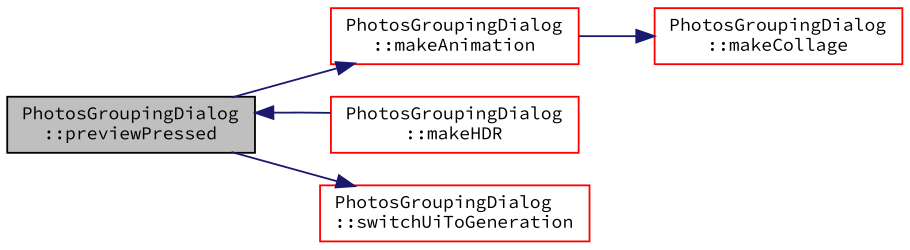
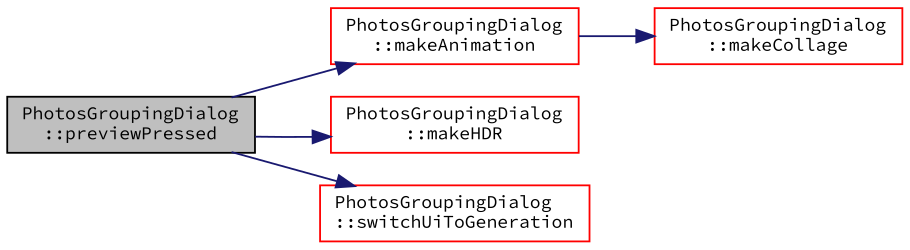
edge "PhotosGroupingDialog ::makeHDR" -> "PhotosGroupingDialog ::previewPressed": reversed
